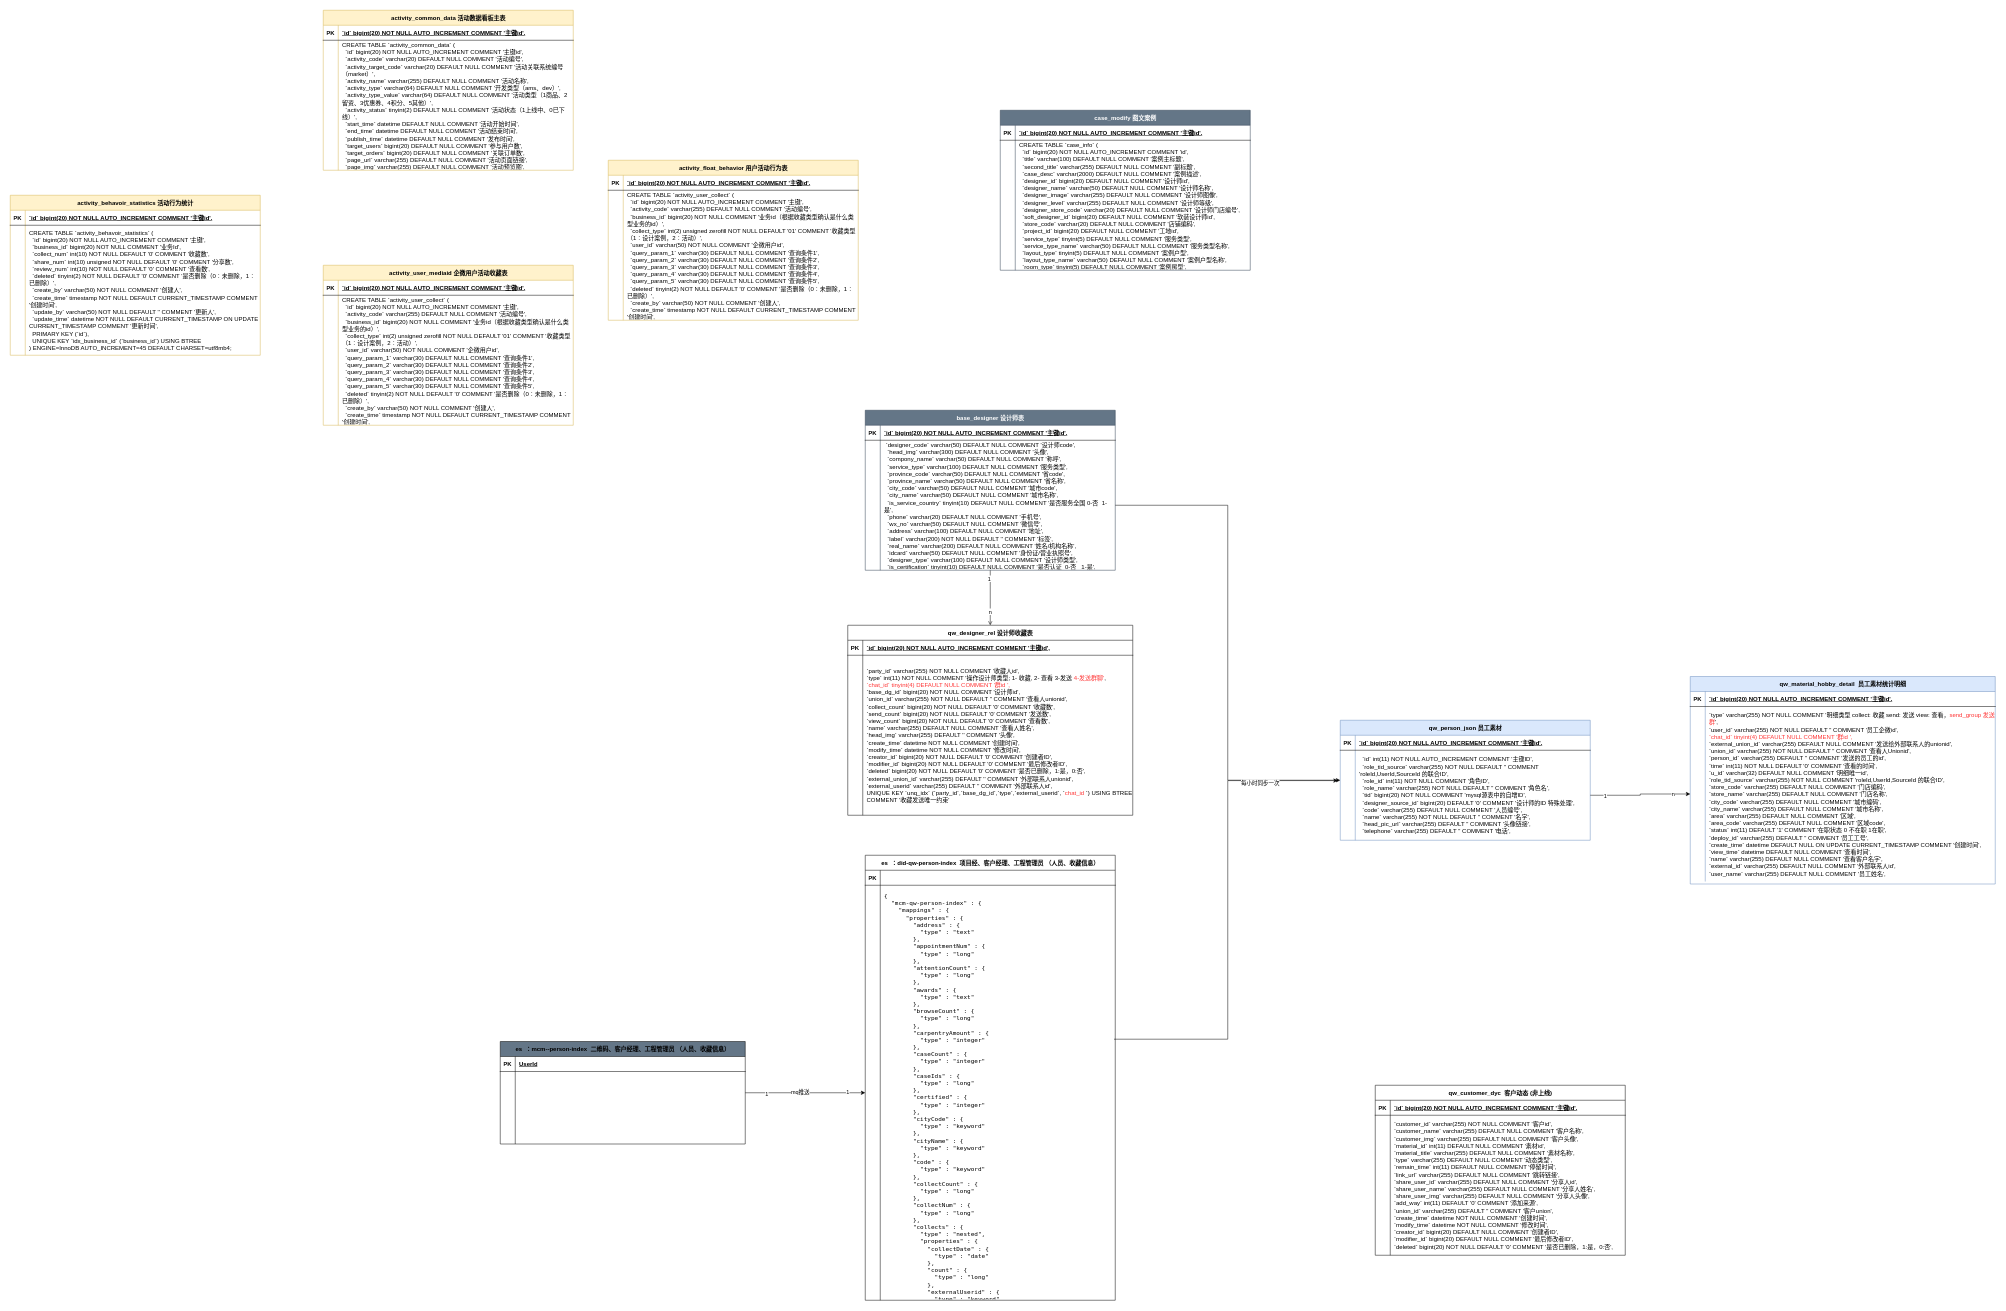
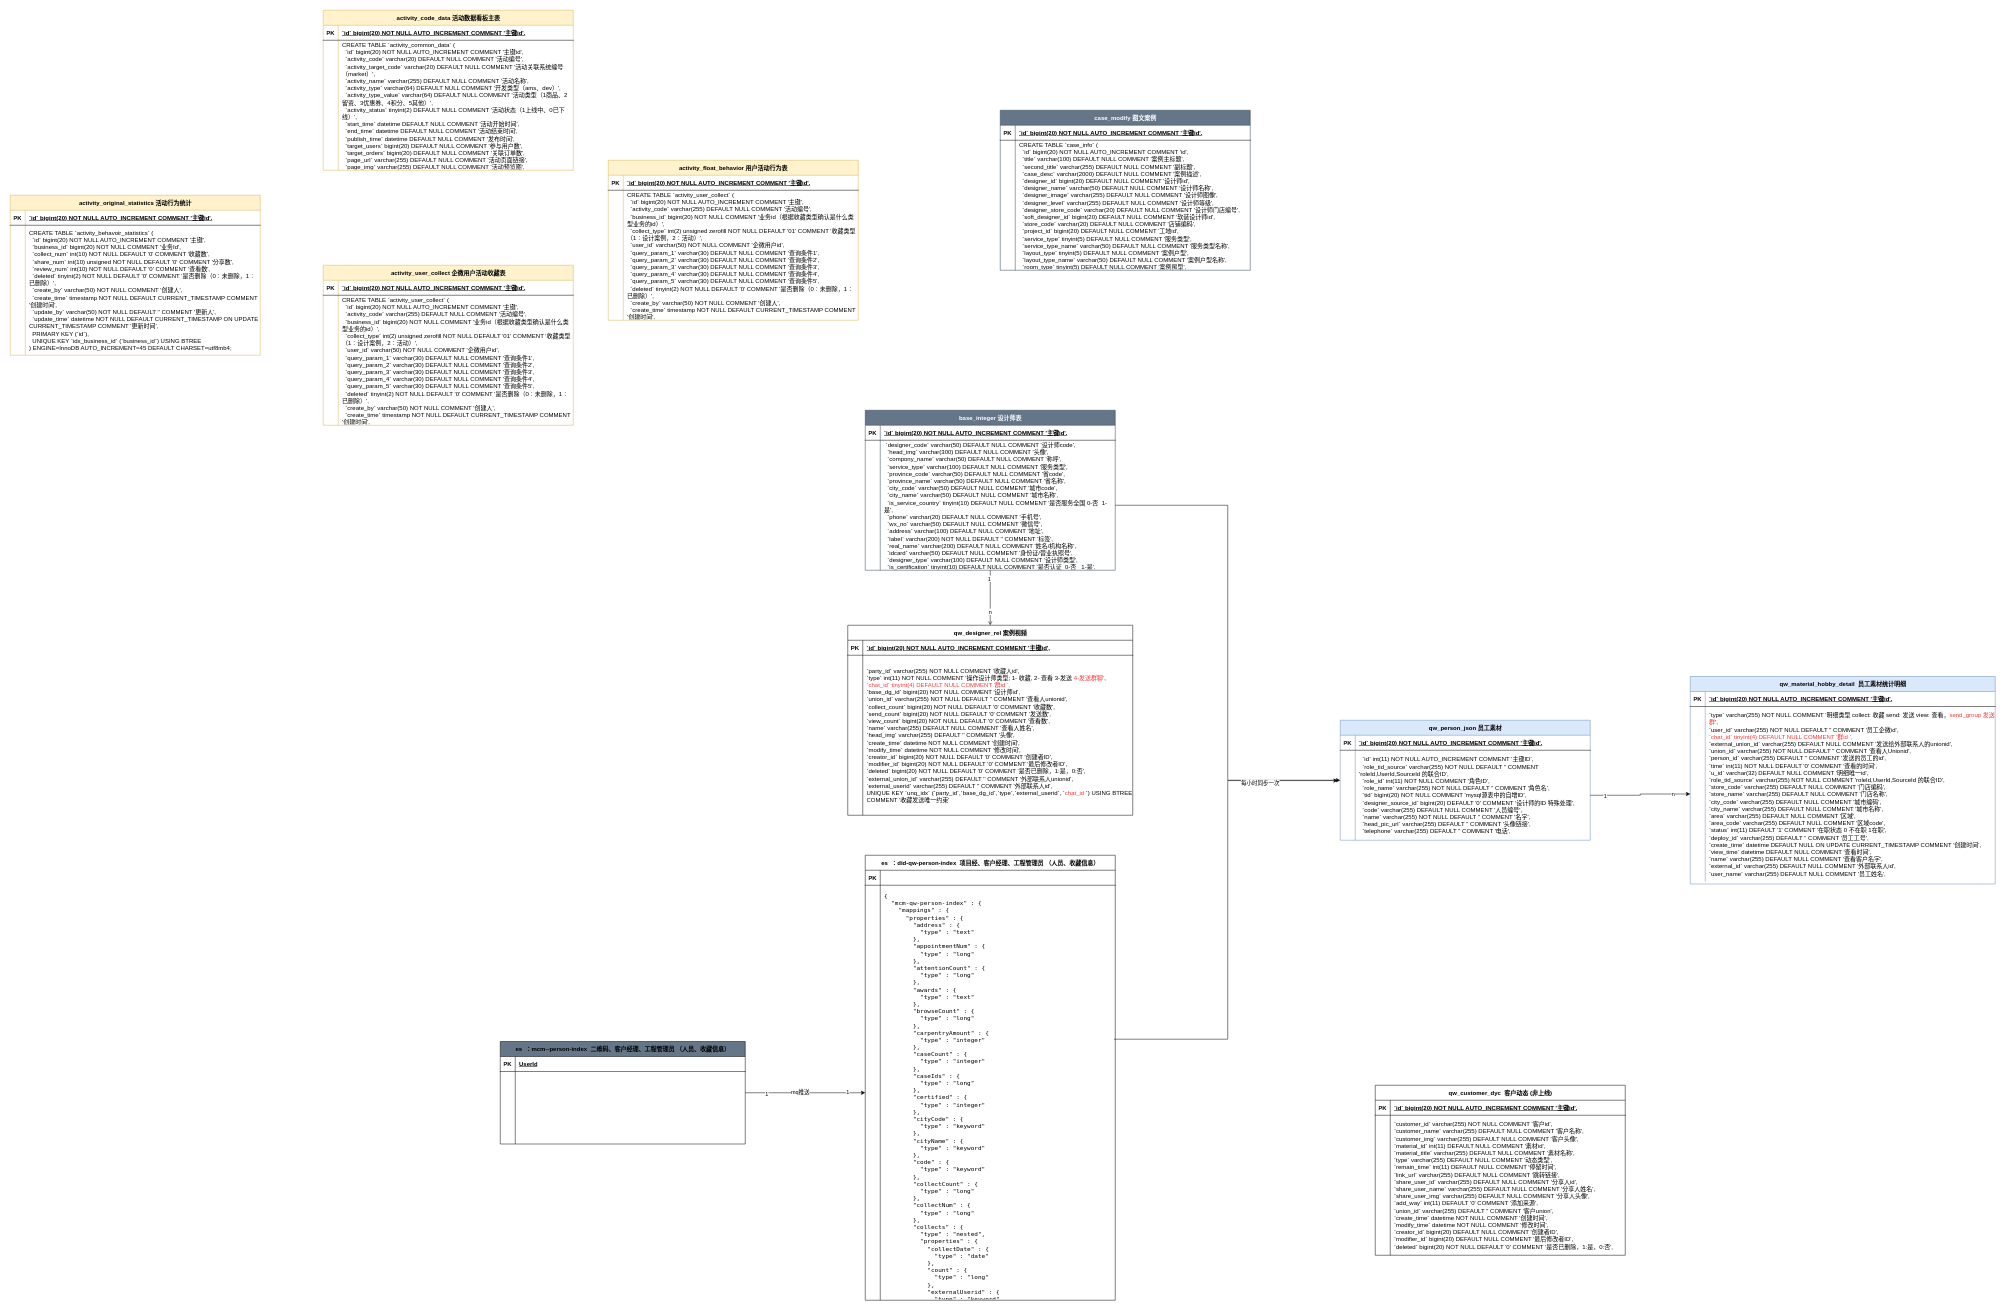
node "activity_common_data 活动数据看板主表": label "activity_common_data 活动数据看板主表" -> "activity_code_data 活动数据看板主表"
node "activity_behavoir_statistics 活动行为统计": label "activity_behavoir_statistics 活动行为统计" -> "activity_original_statistics 活动行为统计"
node "activity_user_mediaid 企微用户活动收藏表": label "activity_user_mediaid 企微用户活动收藏表" -> "activity_user_collect 企微用户活动收藏表"
node "base_designer 设计师表": label "base_designer 设计师表" -> "base_integer 设计师表"
node "qw_designer_rel 设计师收藏表": label "qw_designer_rel 设计师收藏表" -> "qw_designer_rel 案例视频"
